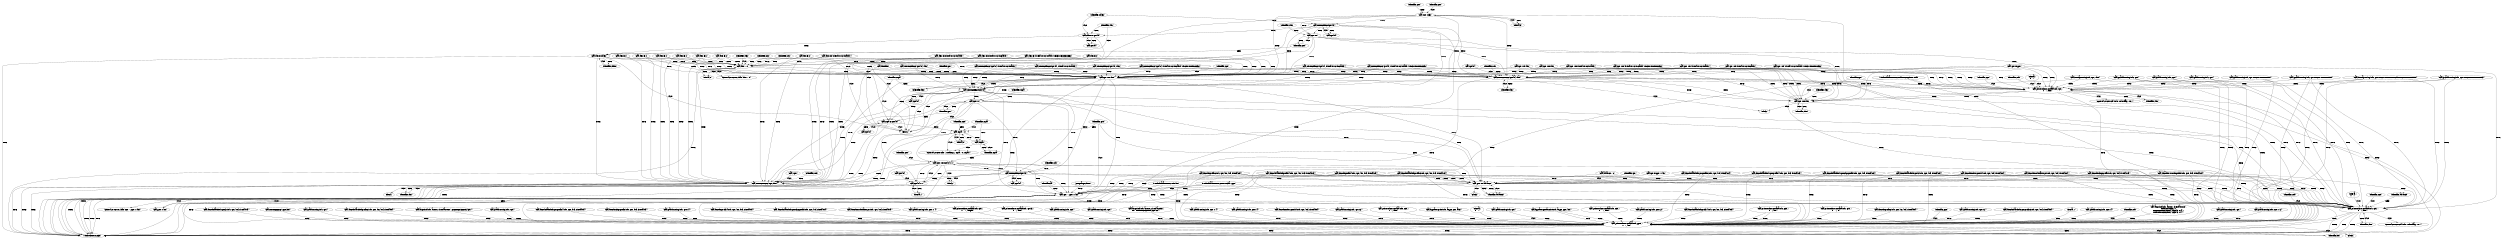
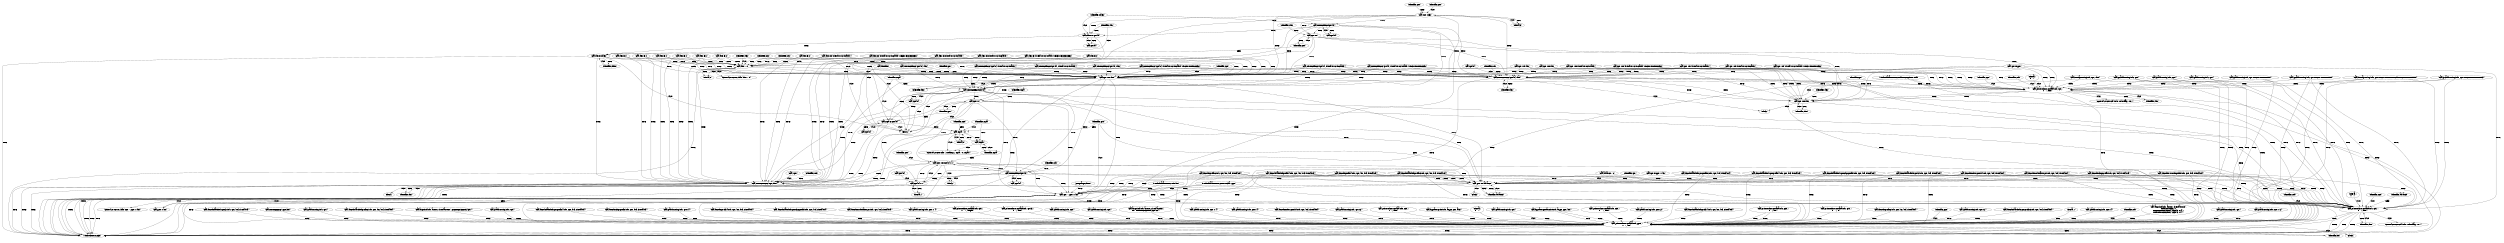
edge "(Call,tptr +=3)" -> "(Call,decode_rt_routing_info(ndo, tptr, buf, sizeof(buf)))": now "(Call,tptr +=3)" -> "(Call,nhlen = tptr[0])"
node "(Call,tlen -= (sizeof(struct in6_addr)+BGP_VPN_RD_LEN))": added
node "(Identifier,af)": removed
